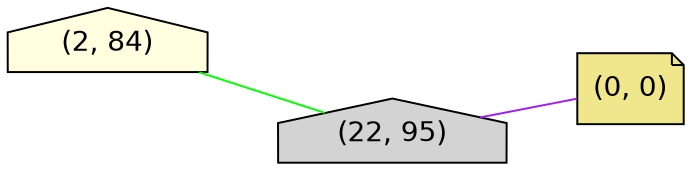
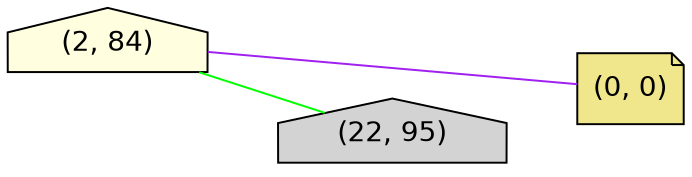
edge "(0, 0)" -- "(22, 95)": now "(0, 0)" -- "(2, 84)"
